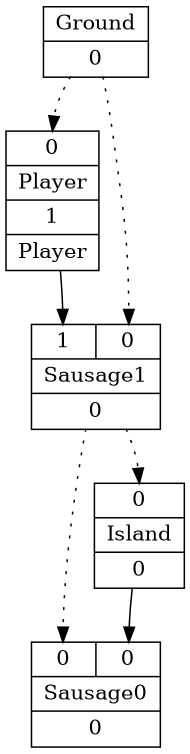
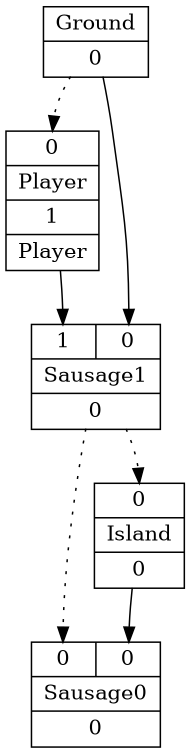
edge "Ground" -> "1": style dotted -> solid
